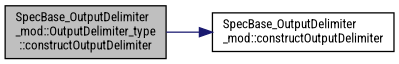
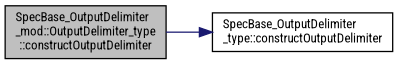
node "SpecBase_OutputDelimiter _mod::constructOutputDelimiter": label "SpecBase_OutputDelimiter _mod::constructOutputDelimiter" -> "SpecBase_OutputDelimiter _type::constructOutputDelimiter"
